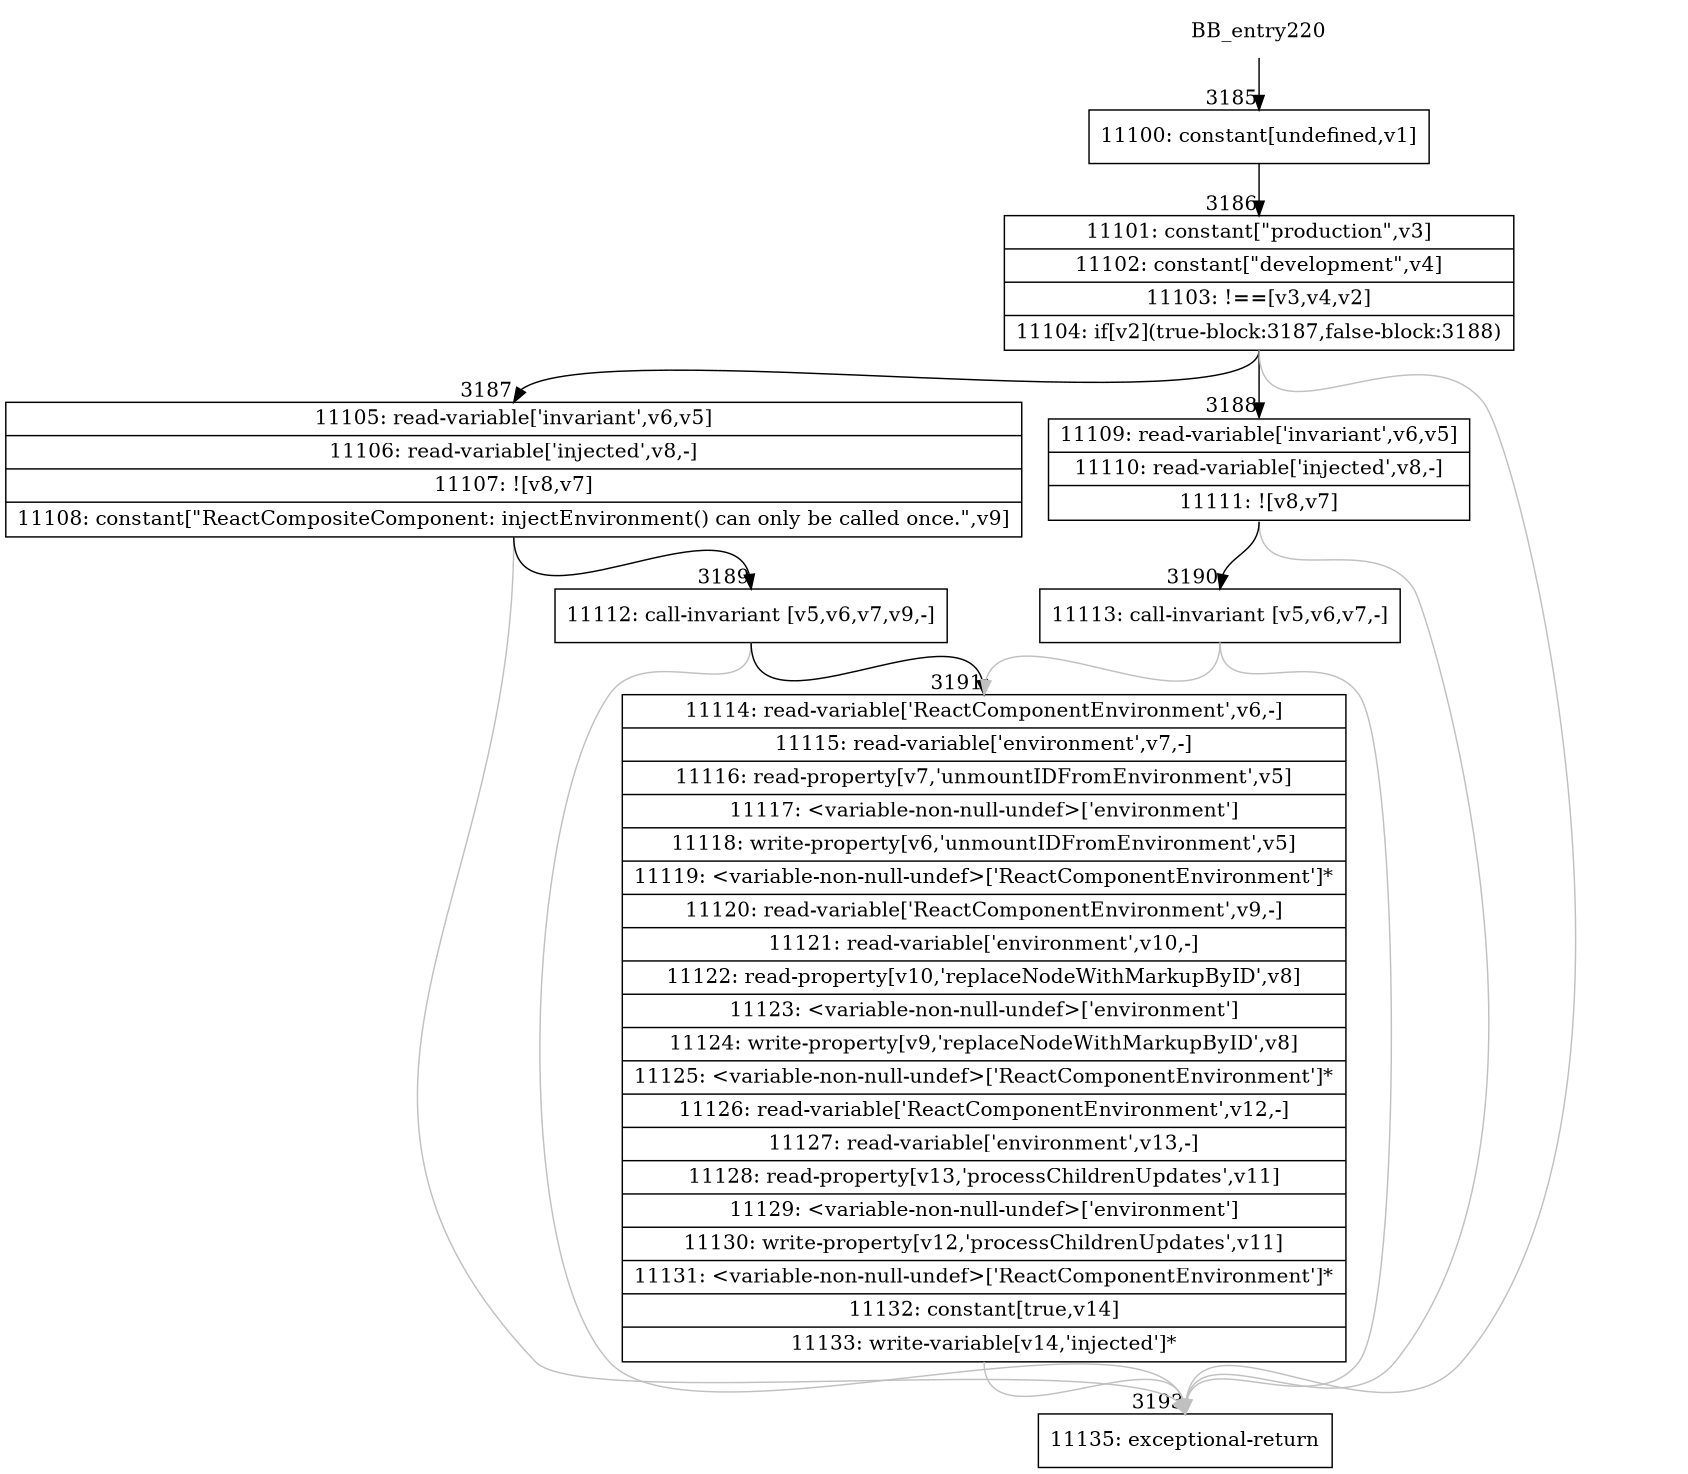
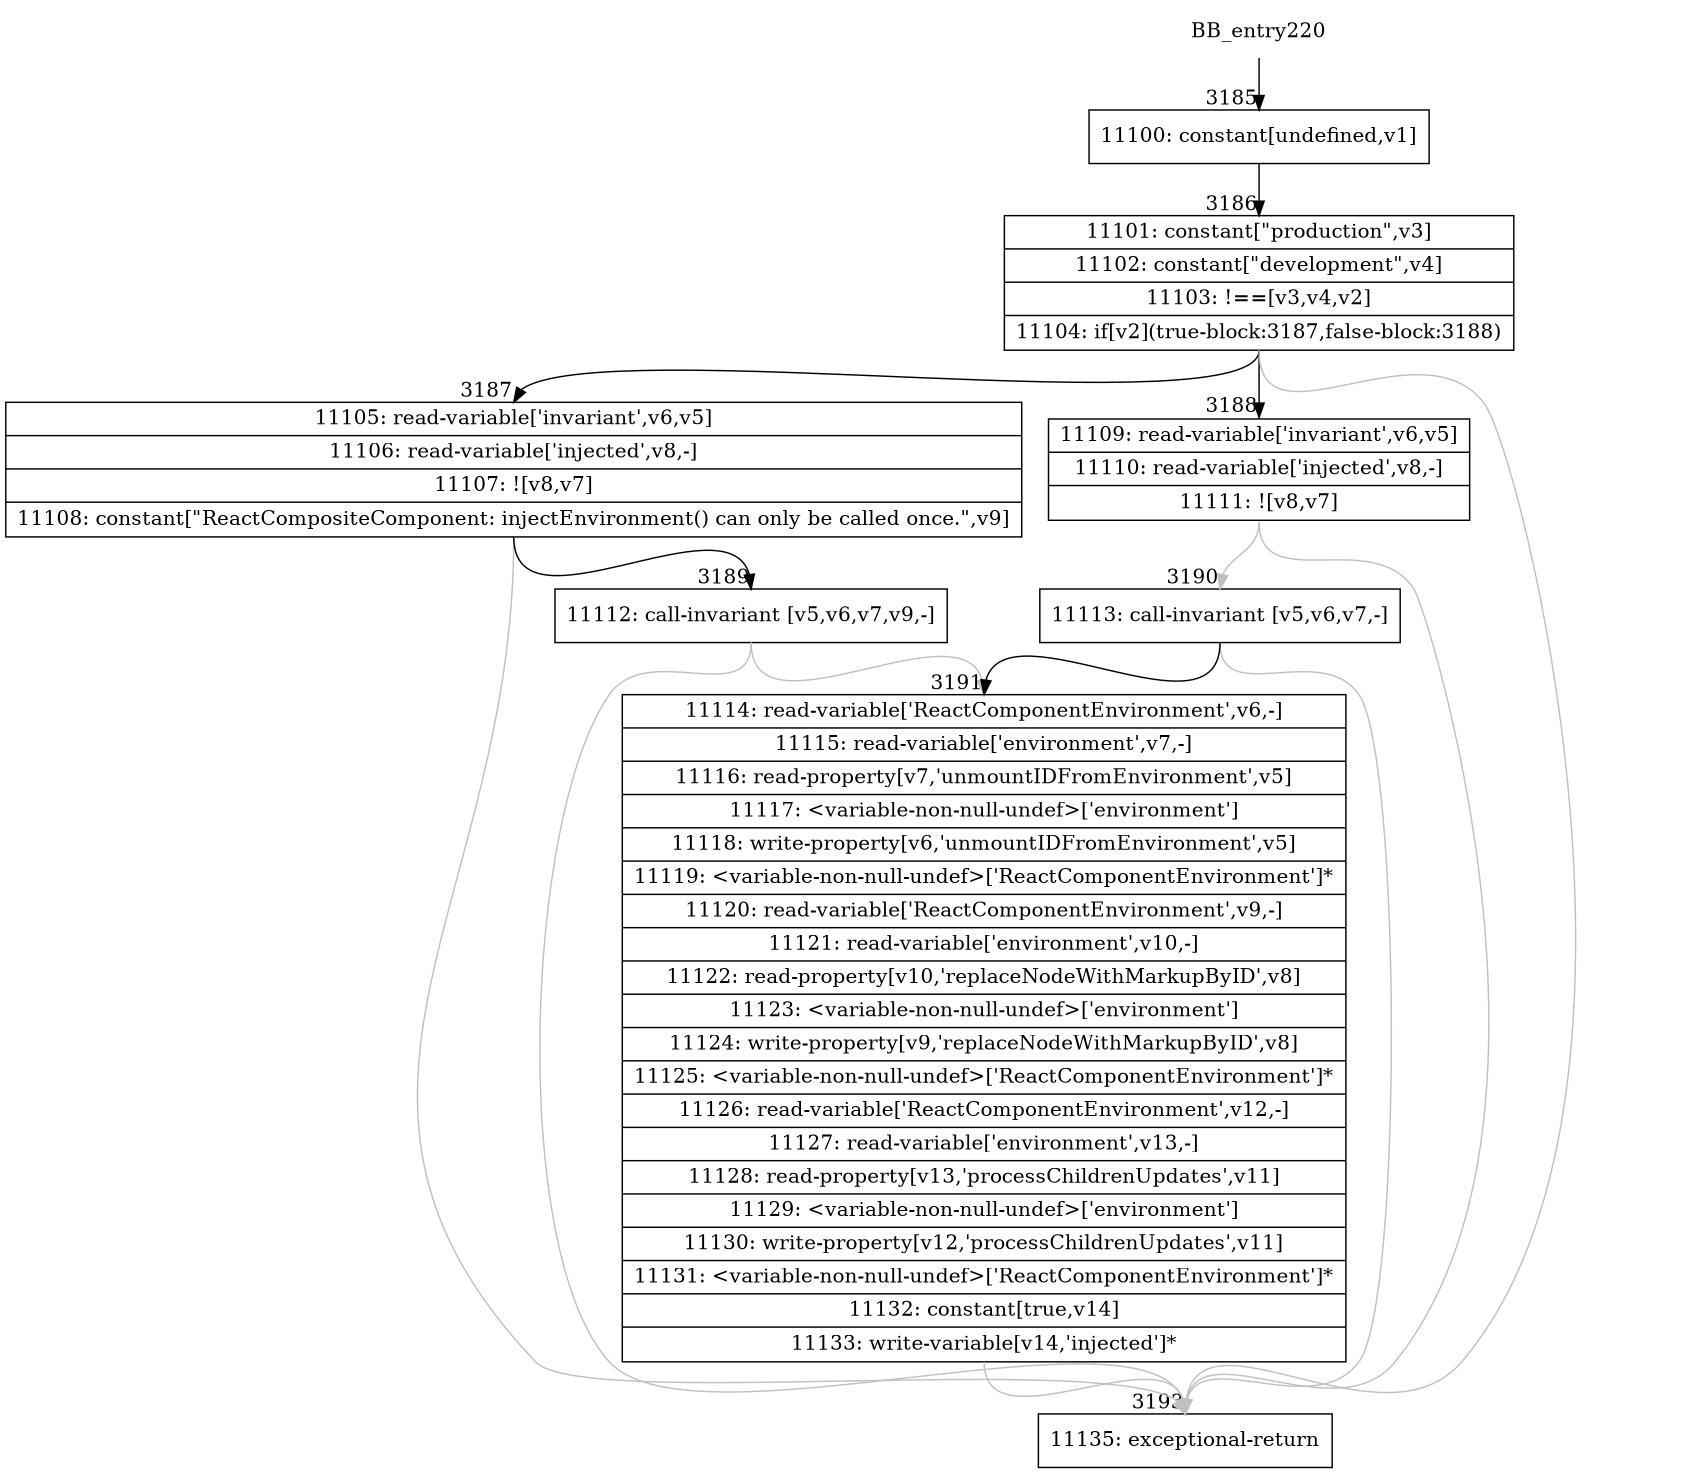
edge "11109: read-variable['invariant',v6,v5]" -> "11113: call-invariant [v5,v6,v7,-]": color black -> gray
edge "11112: call-invariant [v5,v6,v7,v9,-]" -> "11114: read-variable['ReactComponentEnvironment',v6,-]": color black -> gray
edge "11113: call-invariant [v5,v6,v7,-]" -> "11114: read-variable['ReactComponentEnvironment',v6,-]": color gray -> black
